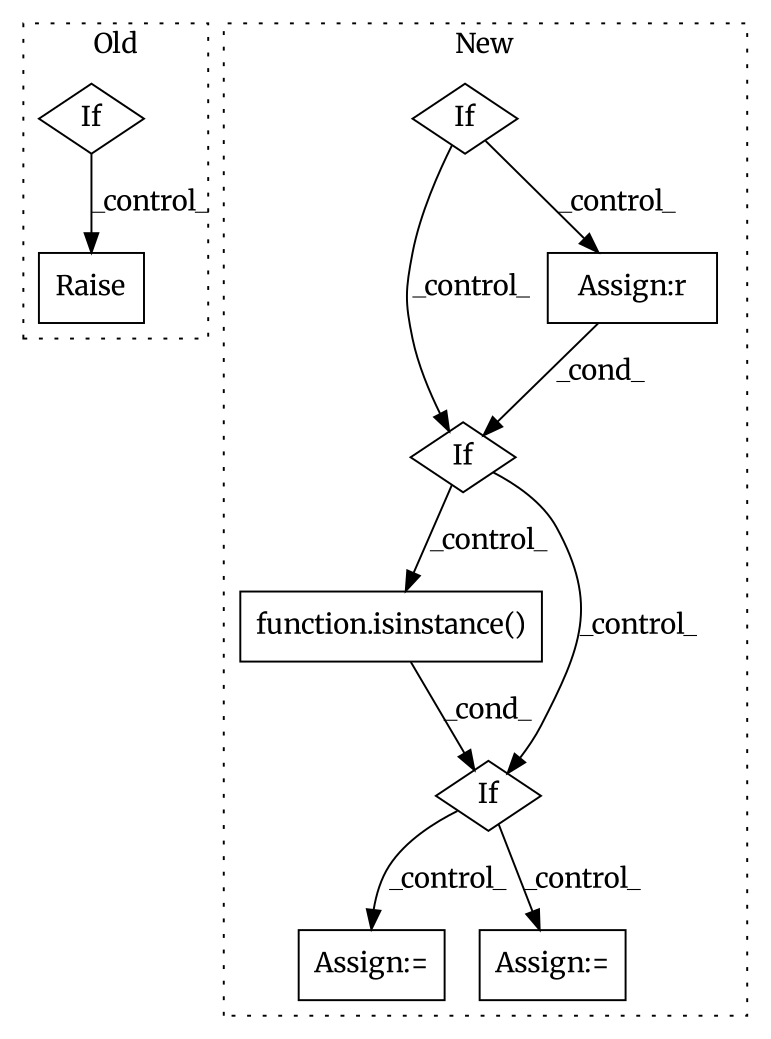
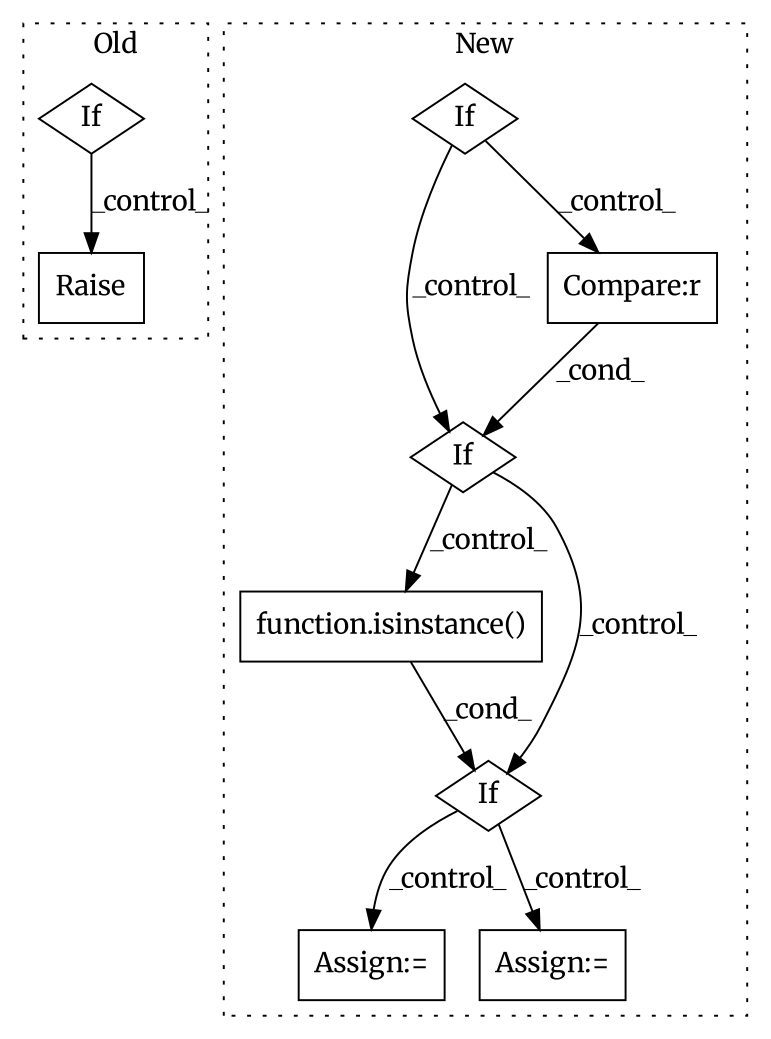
node "Assign:r": label "Assign:r" -> "Compare:r"
